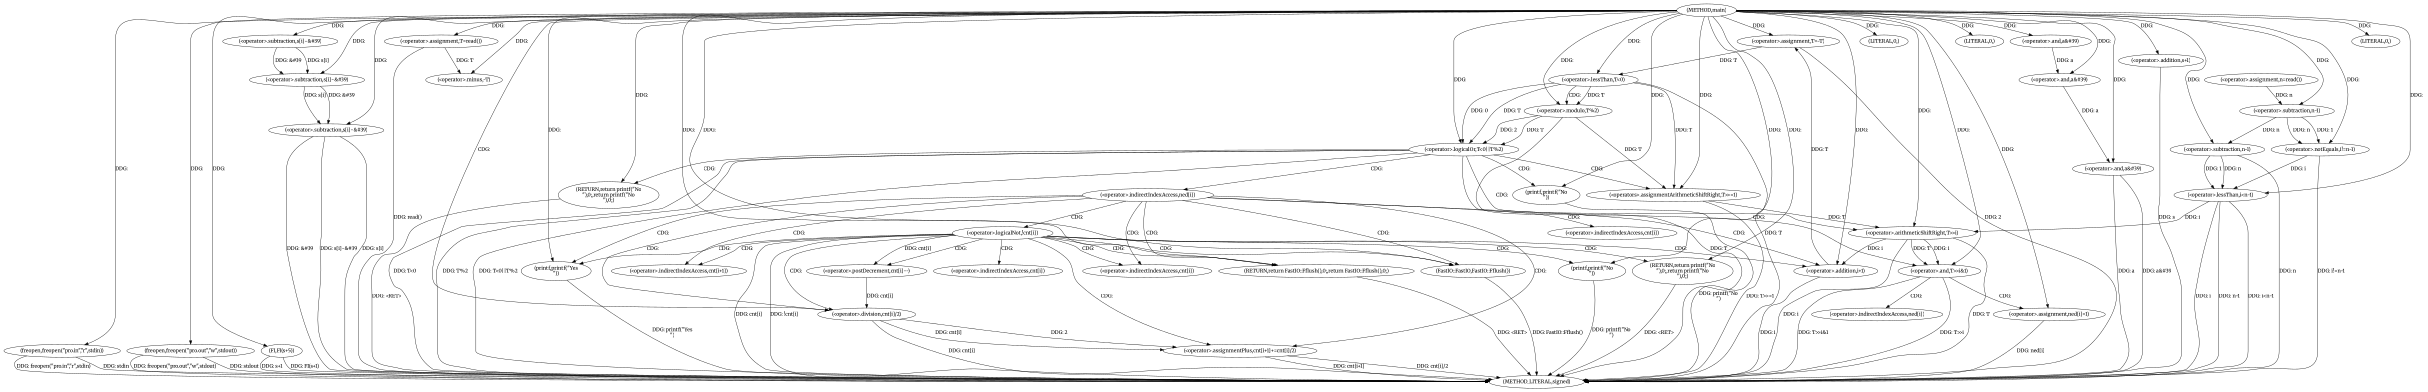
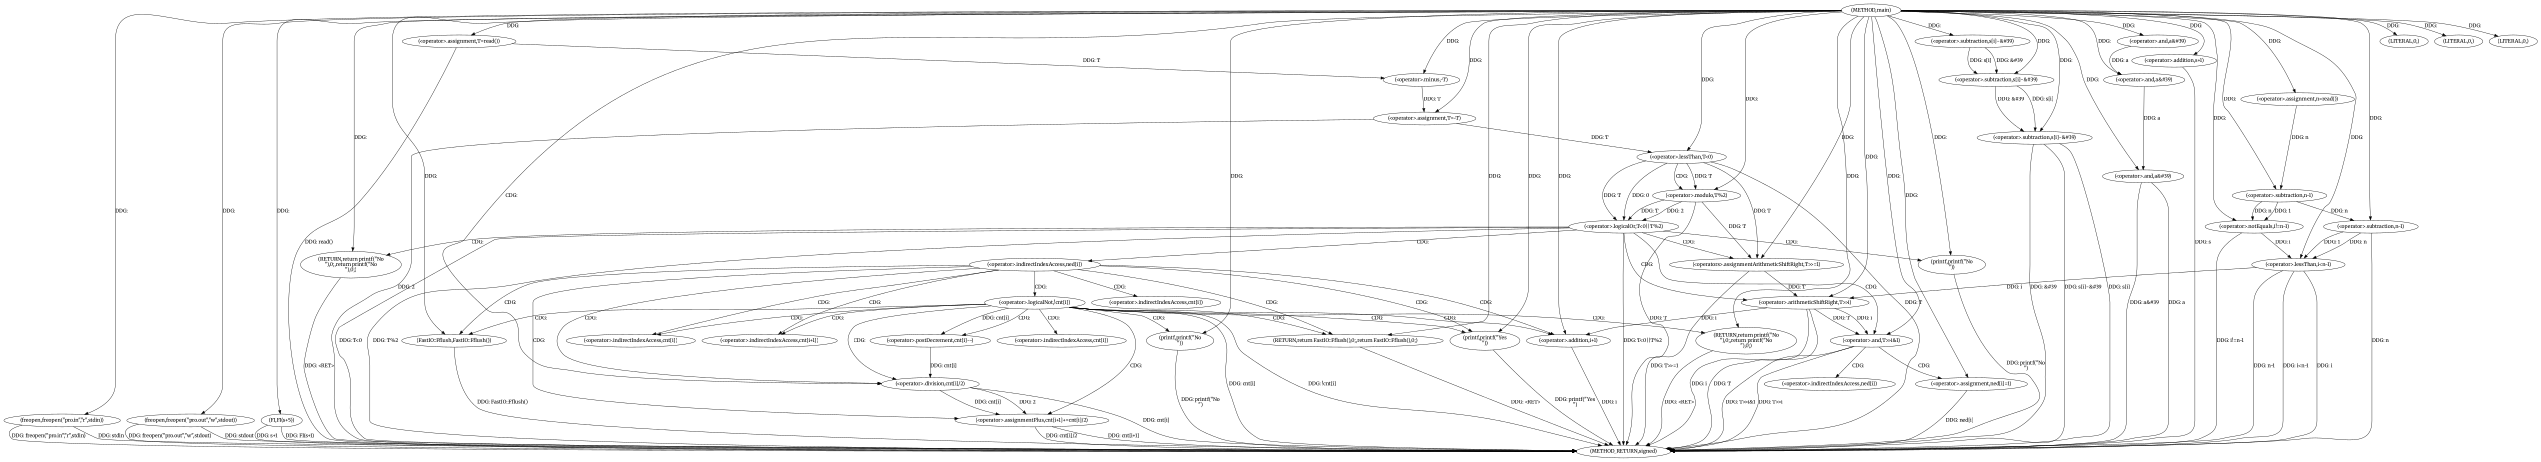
edge "(METHOD,main)" -> "(<operator>.logicalOr,T<0||T%2)": now "(METHOD,main)" -> "(<operator>.assignment,n=read())"
edge "(<operator>.addition,i+1)" -> "(<operator>.assignment,T=-T)": now "(<operator>.minus,-T)" -> "(<operator>.assignment,T=-T)"
node "(FastIO::FastIO,FastIO::Fflush())": label "(FastIO::FastIO,FastIO::Fflush())" -> "(FastIO::Fflush,FastIO::Fflush())"
node "(METHOD_LITERAL,signed)": label "(METHOD_LITERAL,signed)" -> "(METHOD_RETURN,signed)"
